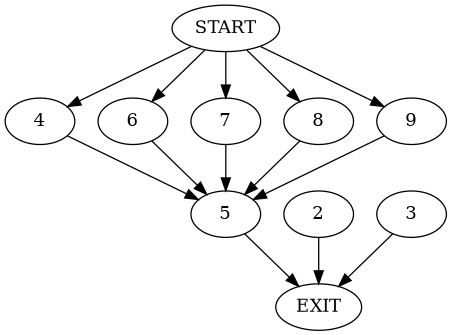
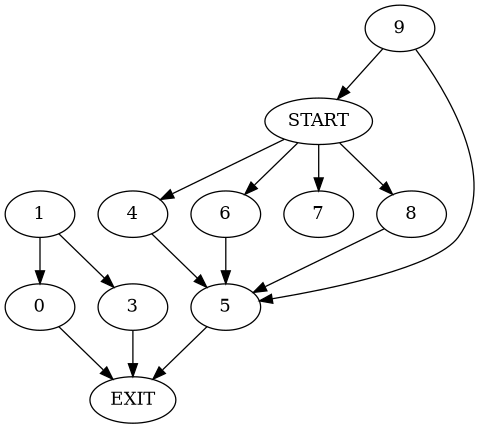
edge "START" -> "9": reversed
edge "7" -> "5": removed
node "1": added
node "2": label "2" -> "0"
